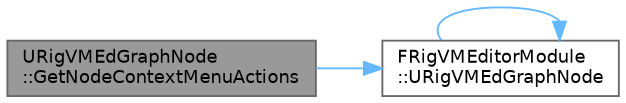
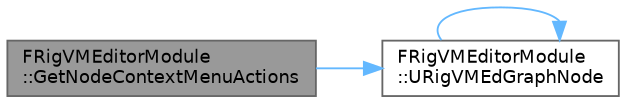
node "URigVMEdGraphNode ::GetNodeContextMenuActions": label "URigVMEdGraphNode ::GetNodeContextMenuActions" -> "FRigVMEditorModule ::GetNodeContextMenuActions"
